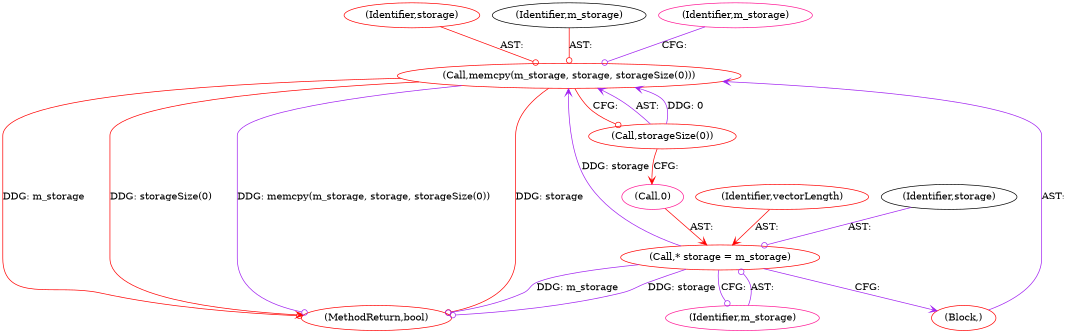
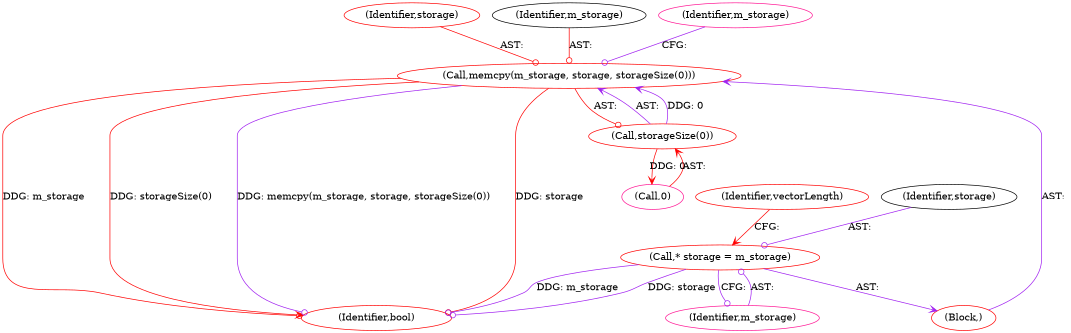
edge "(Call,memcpy(m_storage, storage, storageSize(0)))" -> "(Call,storageSize(0))": label "CFG: " -> "AST: "
edge "(Call,storageSize(0))" -> "(Call,0)": label "CFG: " -> "DDG: 0"
edge "(Call,* storage = m_storage)" -> "(Call,memcpy(m_storage, storage, storageSize(0)))": removed, label "DDG: storage"
edge "(Call,0)" -> "(Call,* storage = m_storage)": now "(Call,0)" -> "(Call,storageSize(0))"
edge "(Identifier,vectorLength)" -> "(Call,* storage = m_storage)": label "AST: " -> "CFG: "
edge "(Call,* storage = m_storage)" -> "(Block,)": label "CFG: " -> "AST: "
node "(MethodReturn,bool)": label "(MethodReturn,bool)" -> "(Identifier,bool)"
